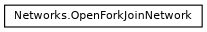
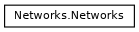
node "Networks.OpenForkJoinNetwork": label "Networks.OpenForkJoinNetwork" -> "Networks.Networks"
